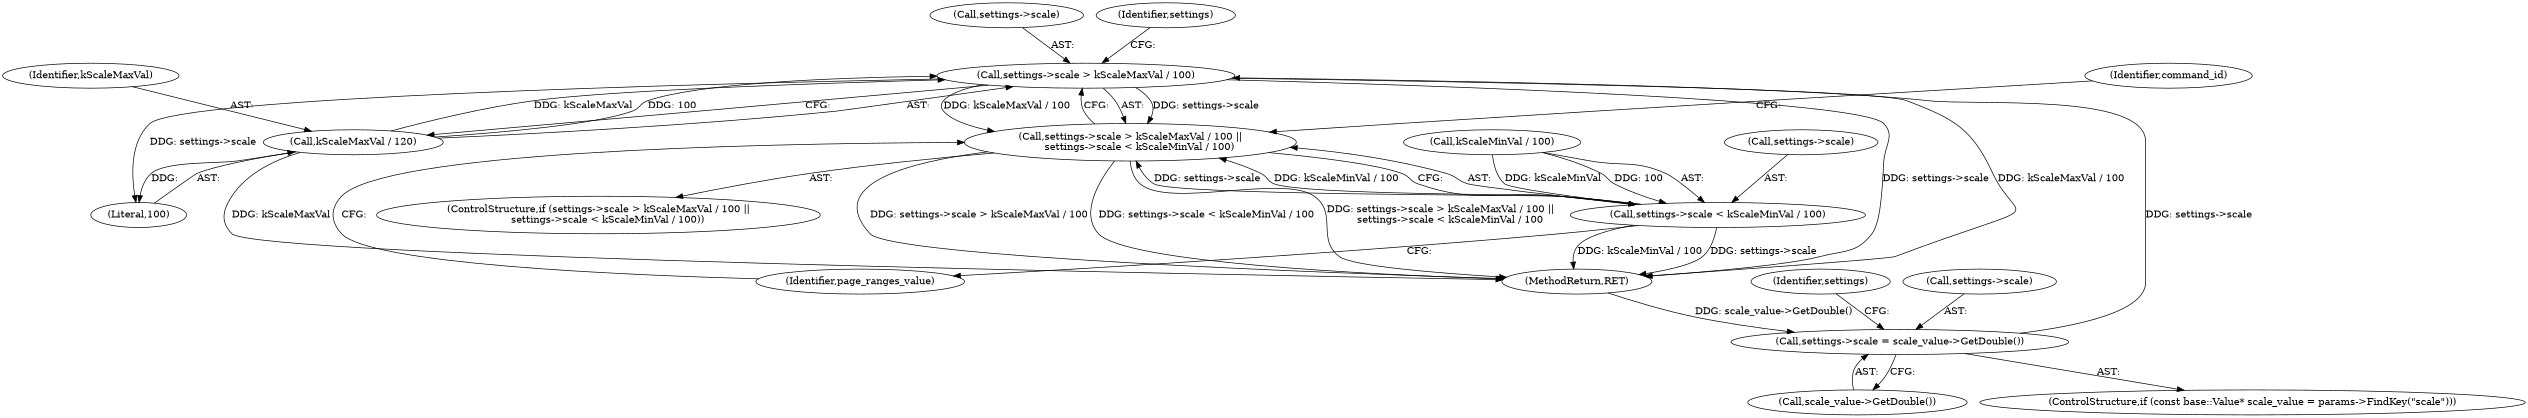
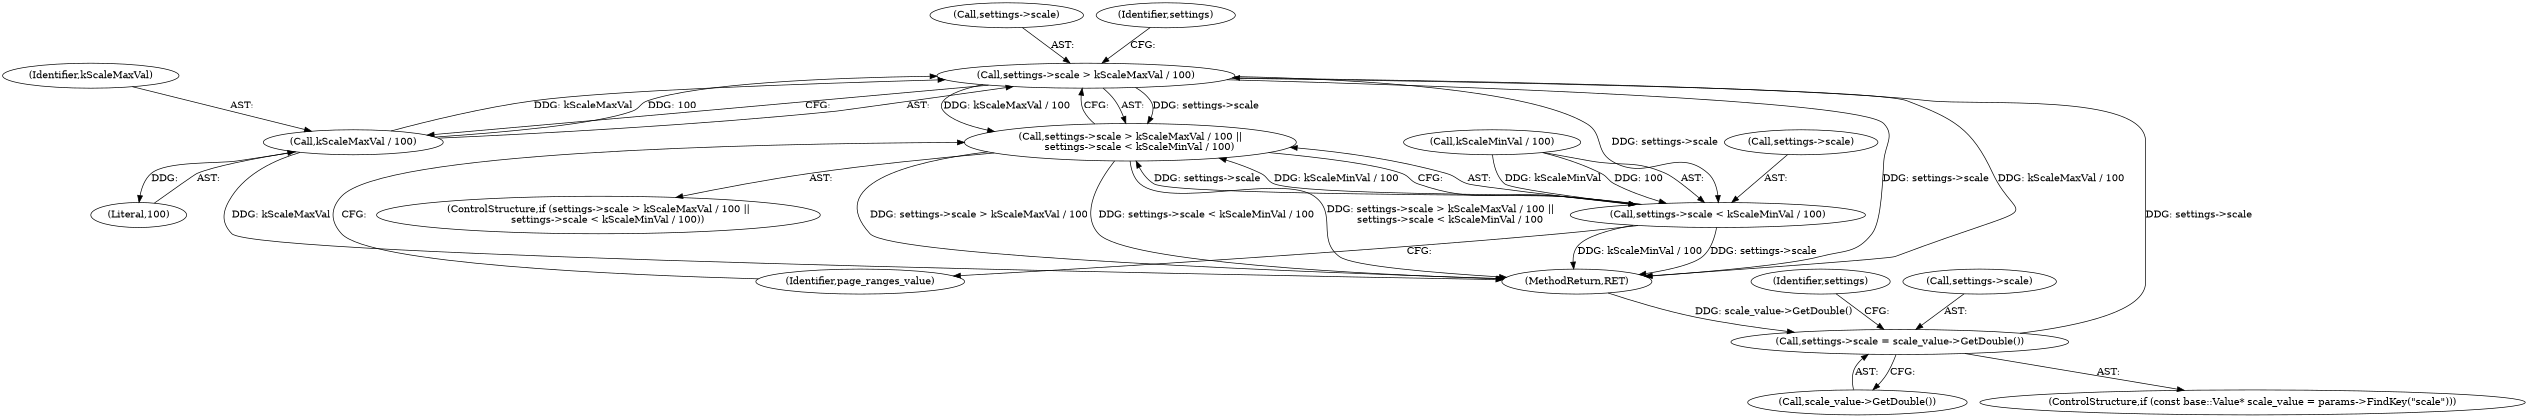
node "(Identifier,command_id)": removed
edge "(Call,settings->scale > kScaleMaxVal / 100)" -> "(Literal,100)": now "(Call,settings->scale > kScaleMaxVal / 100)" -> "(Call,settings->scale < kScaleMinVal / 100)"
node "(Call,kScaleMaxVal / 120)": label "(Call,kScaleMaxVal / 120)" -> "(Call,kScaleMaxVal / 100)"
